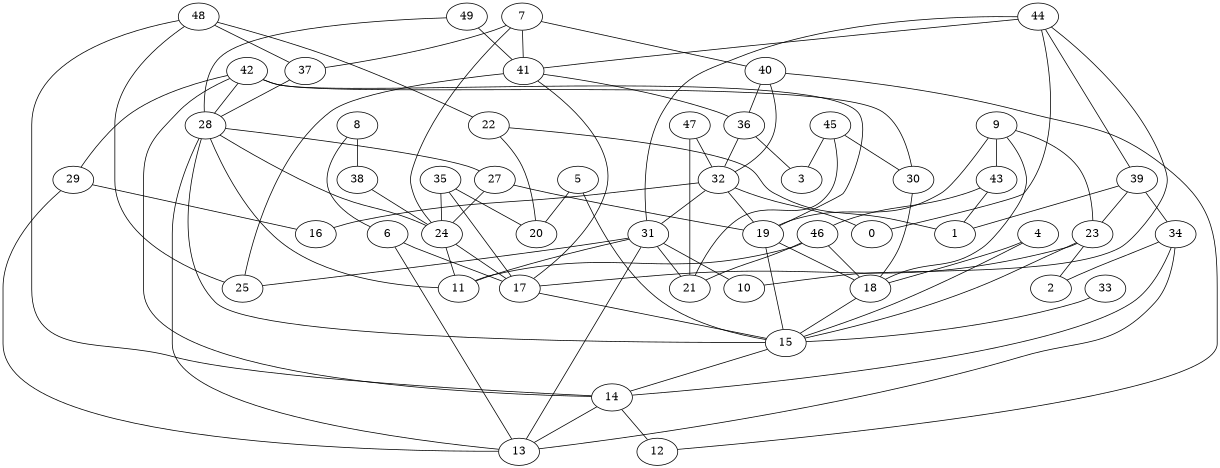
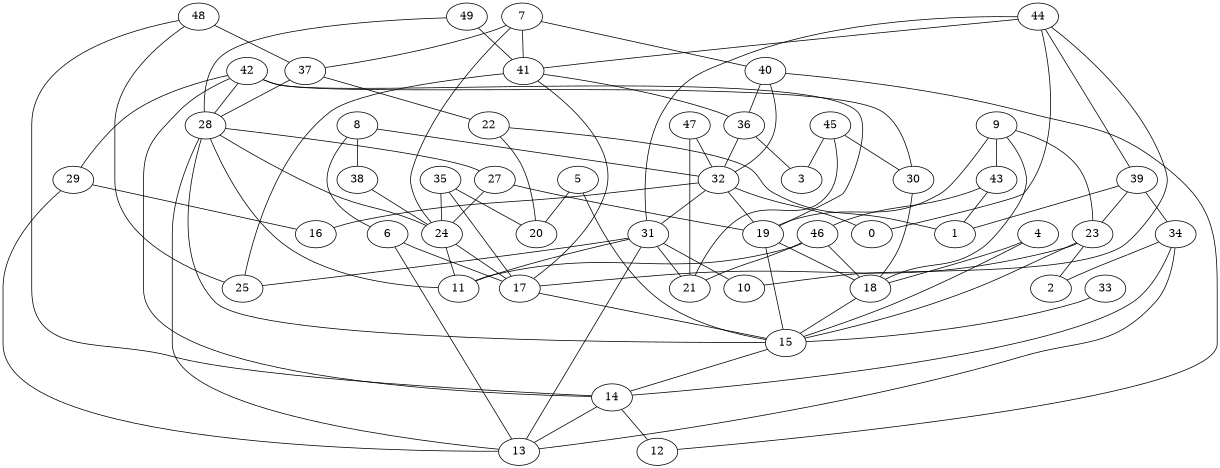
edge "48" -- "22": now "37" -- "22"
edge "8" -- "32": added
